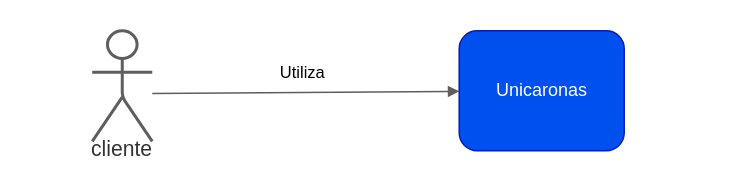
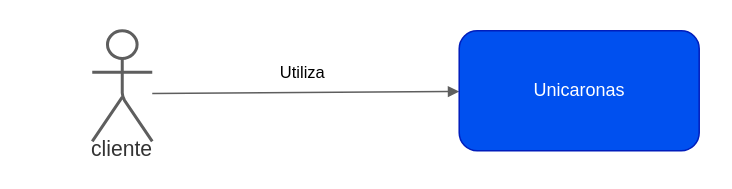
node "Unicaronas": size 165x120 -> 240x120
